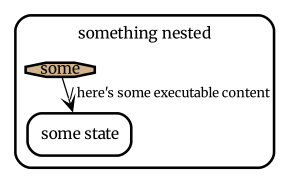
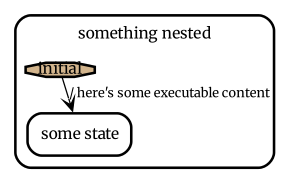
node "some": label "some" -> "initial"
